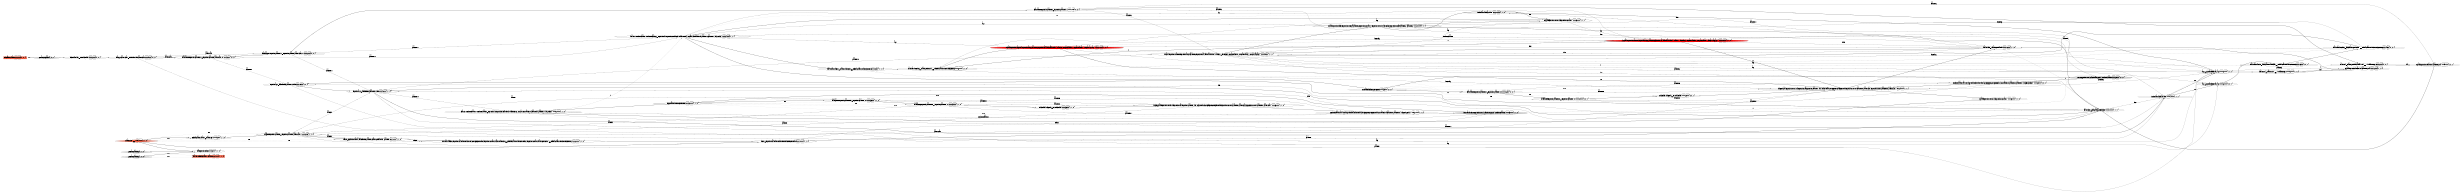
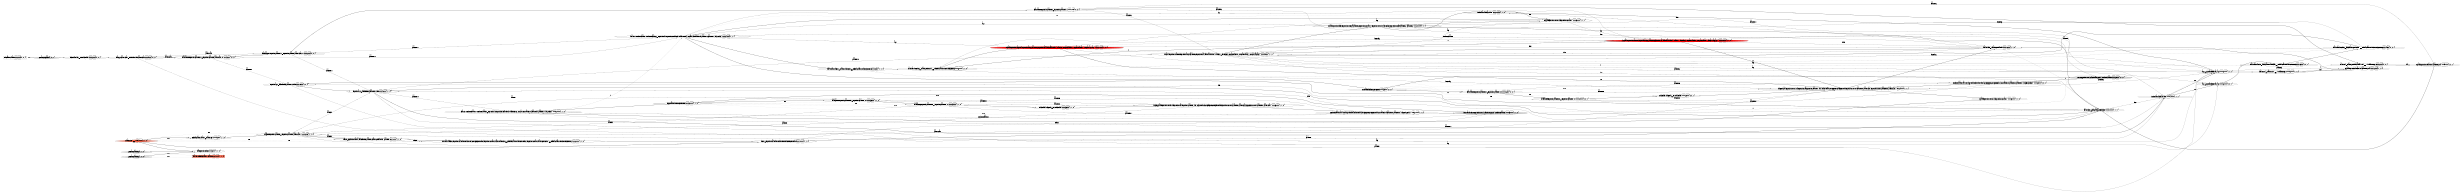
node "RelCollation collation@@@2@@@['0', '0', '1']": fillcolor tomato -> white
